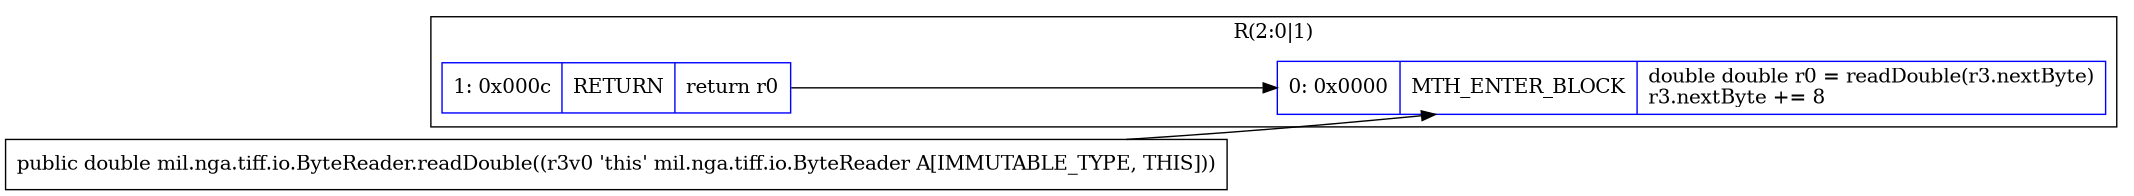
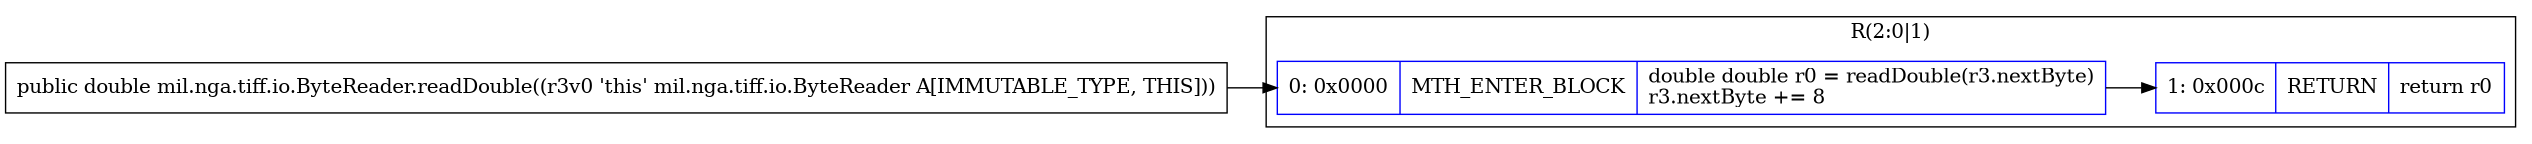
edge "1: 0x000c" -> "0: 0x0000": reversed
